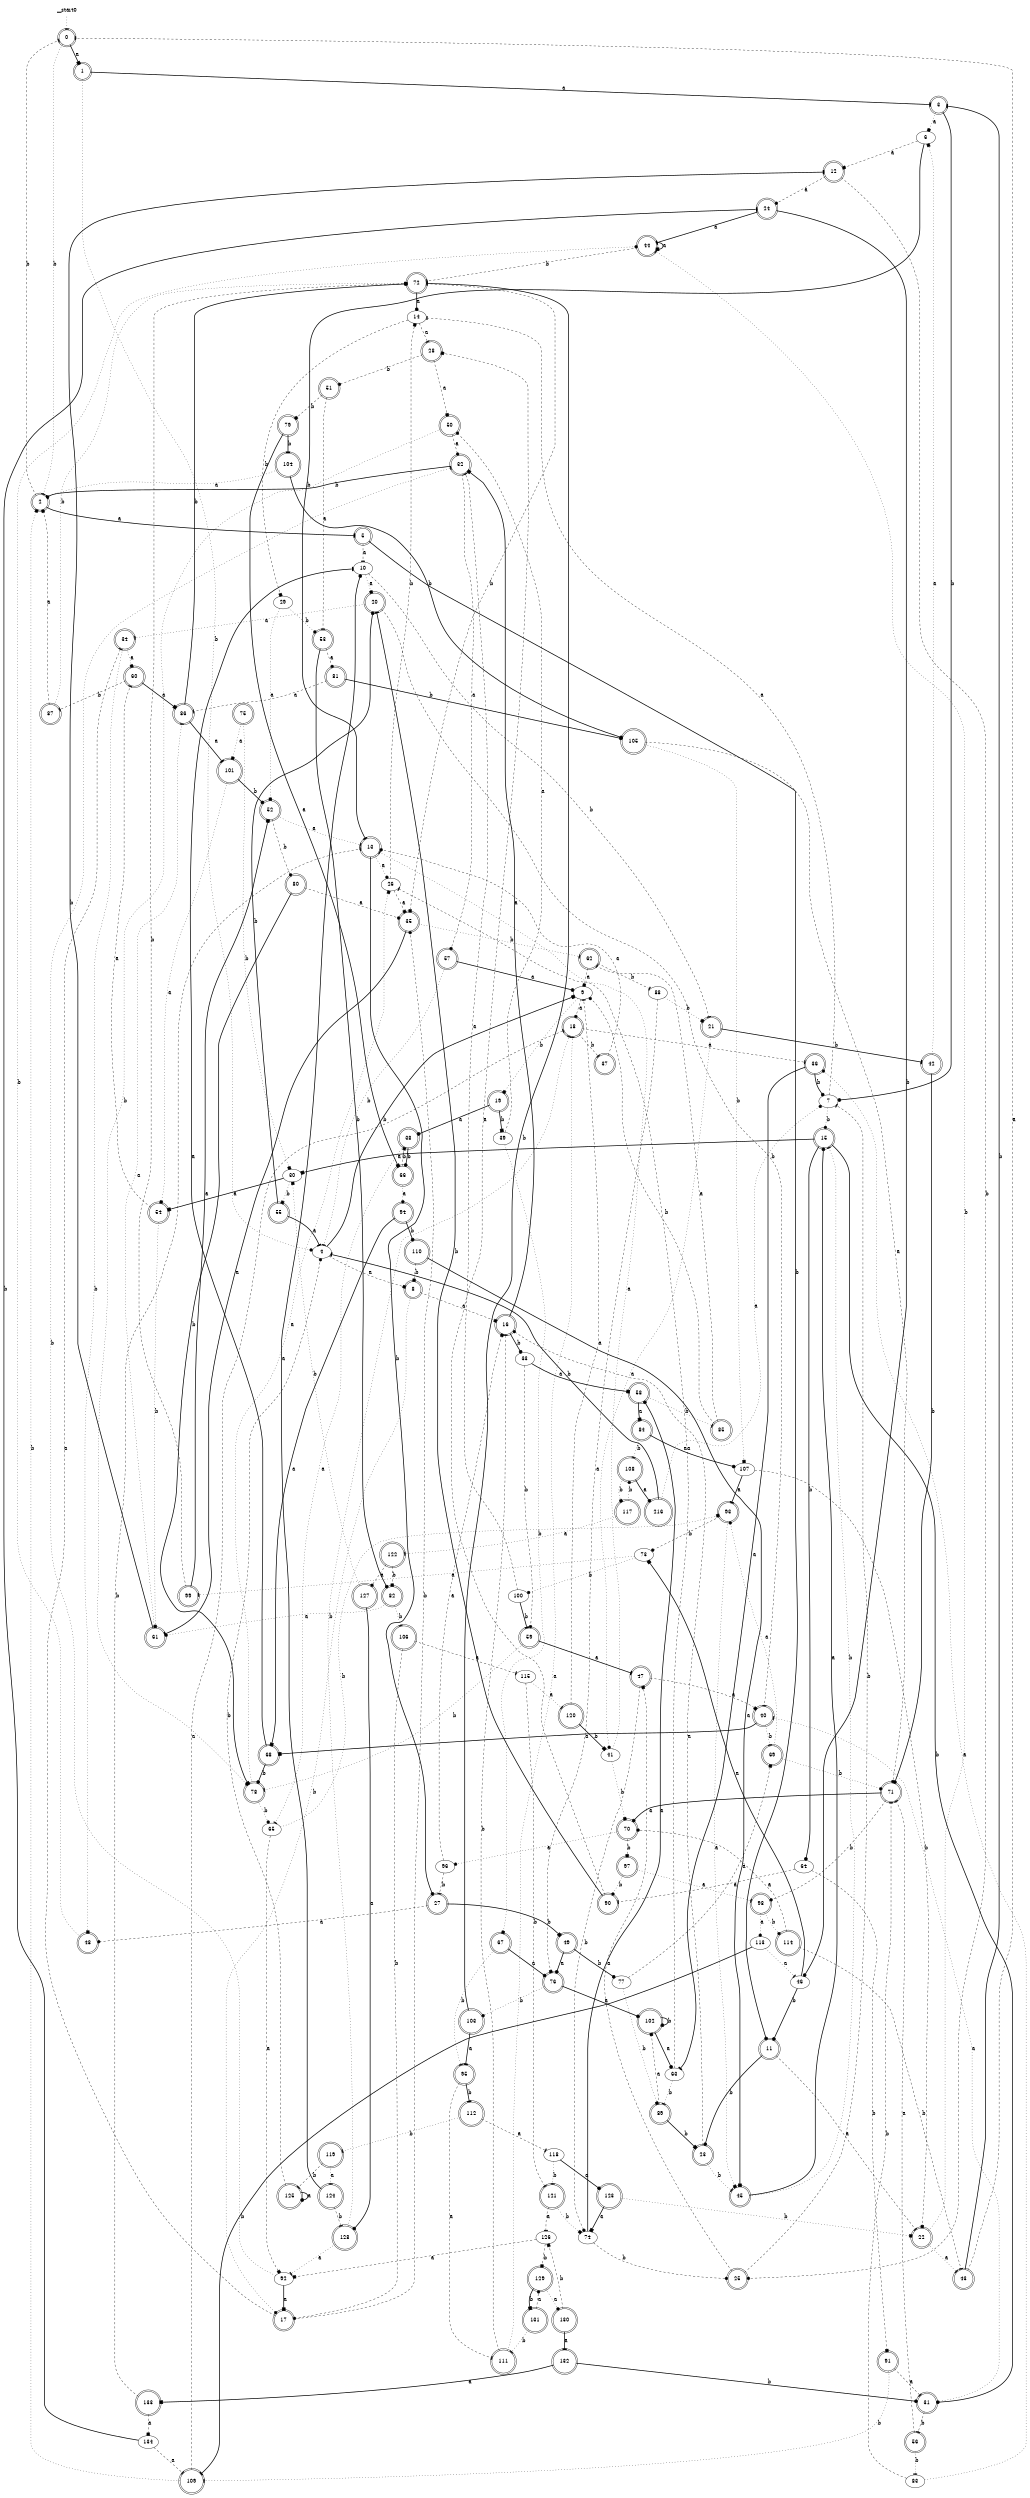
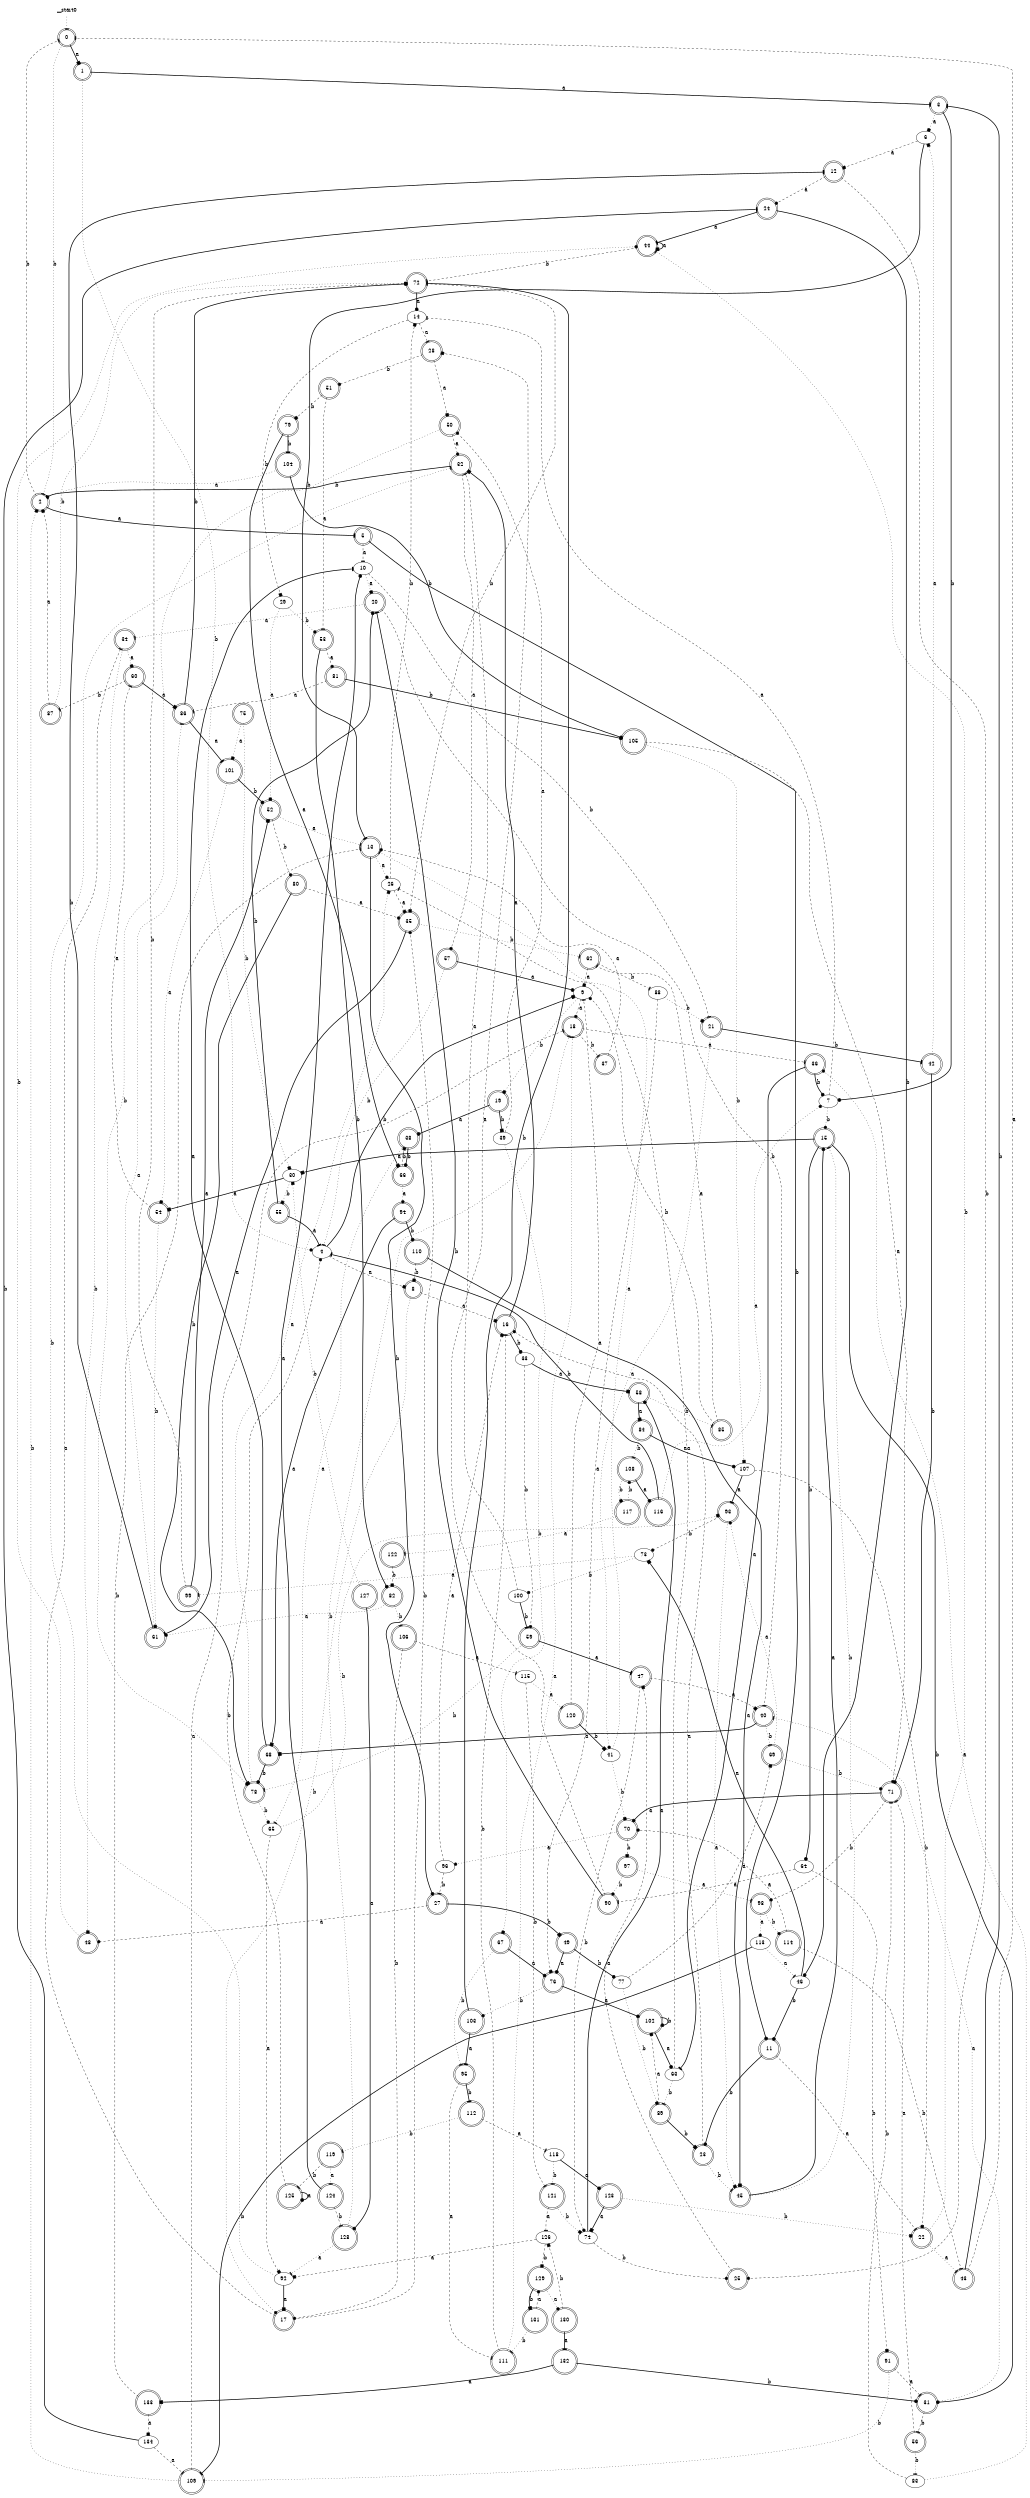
node "216": label "216" -> "116"
edge "122" -> "127": removed, label "a"
edge "25" -> "7": removed, label "b"
